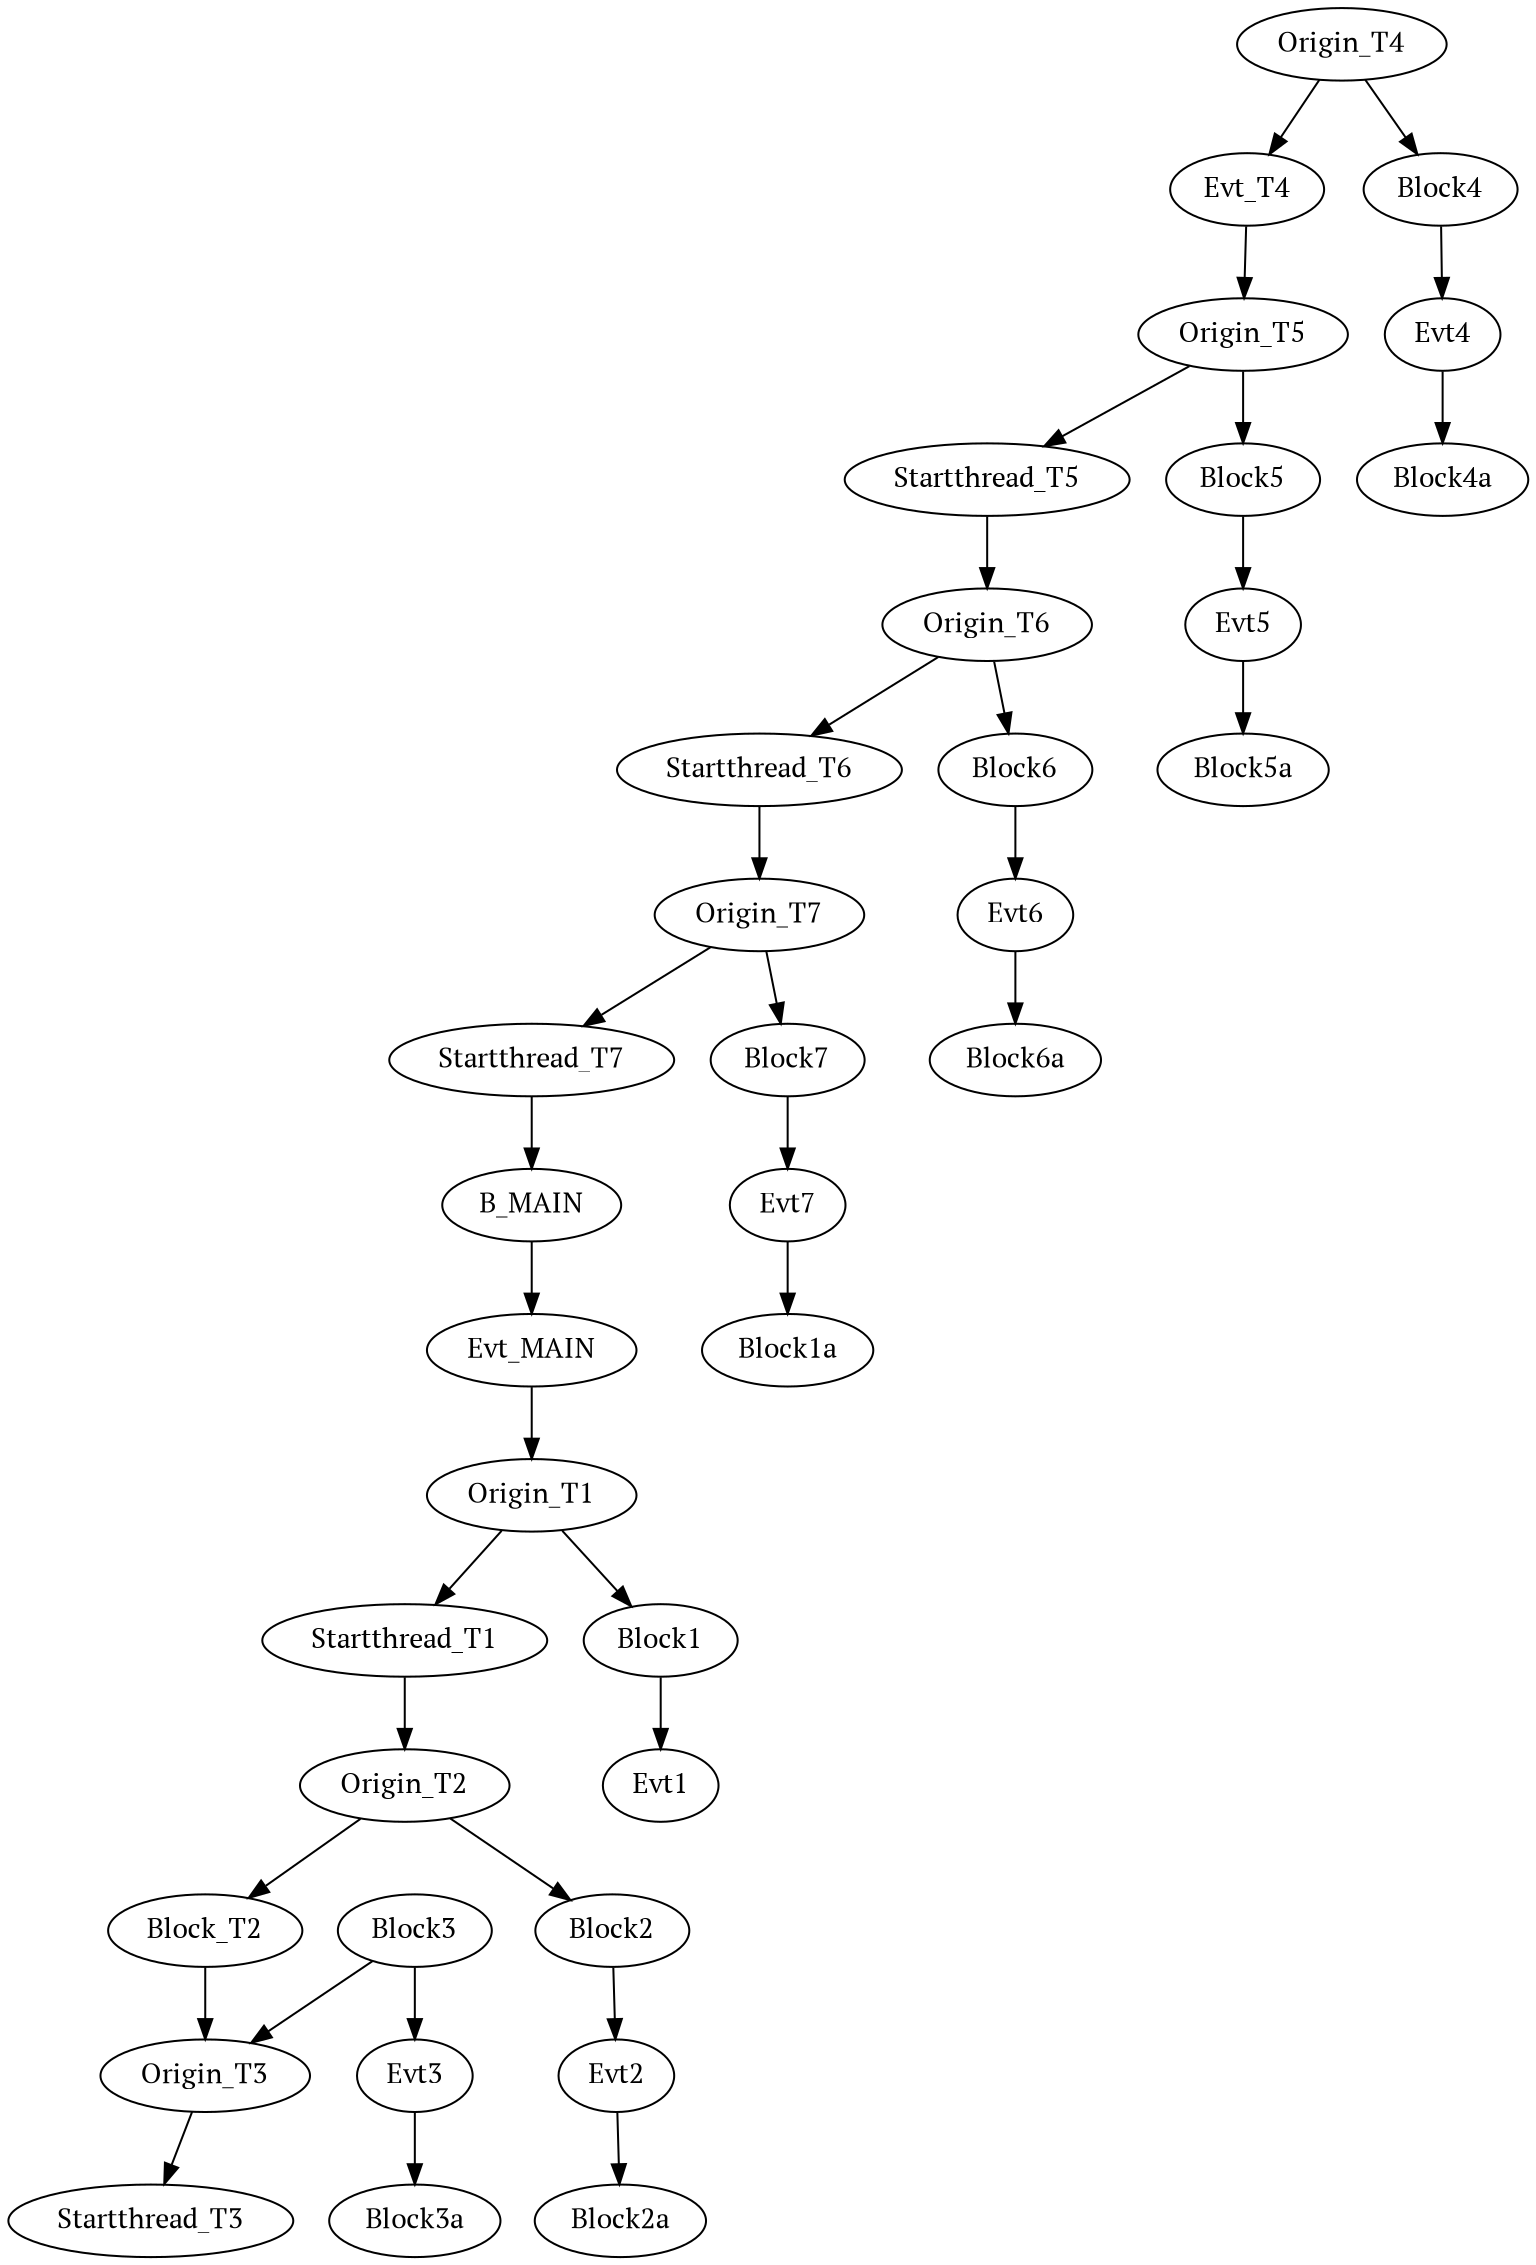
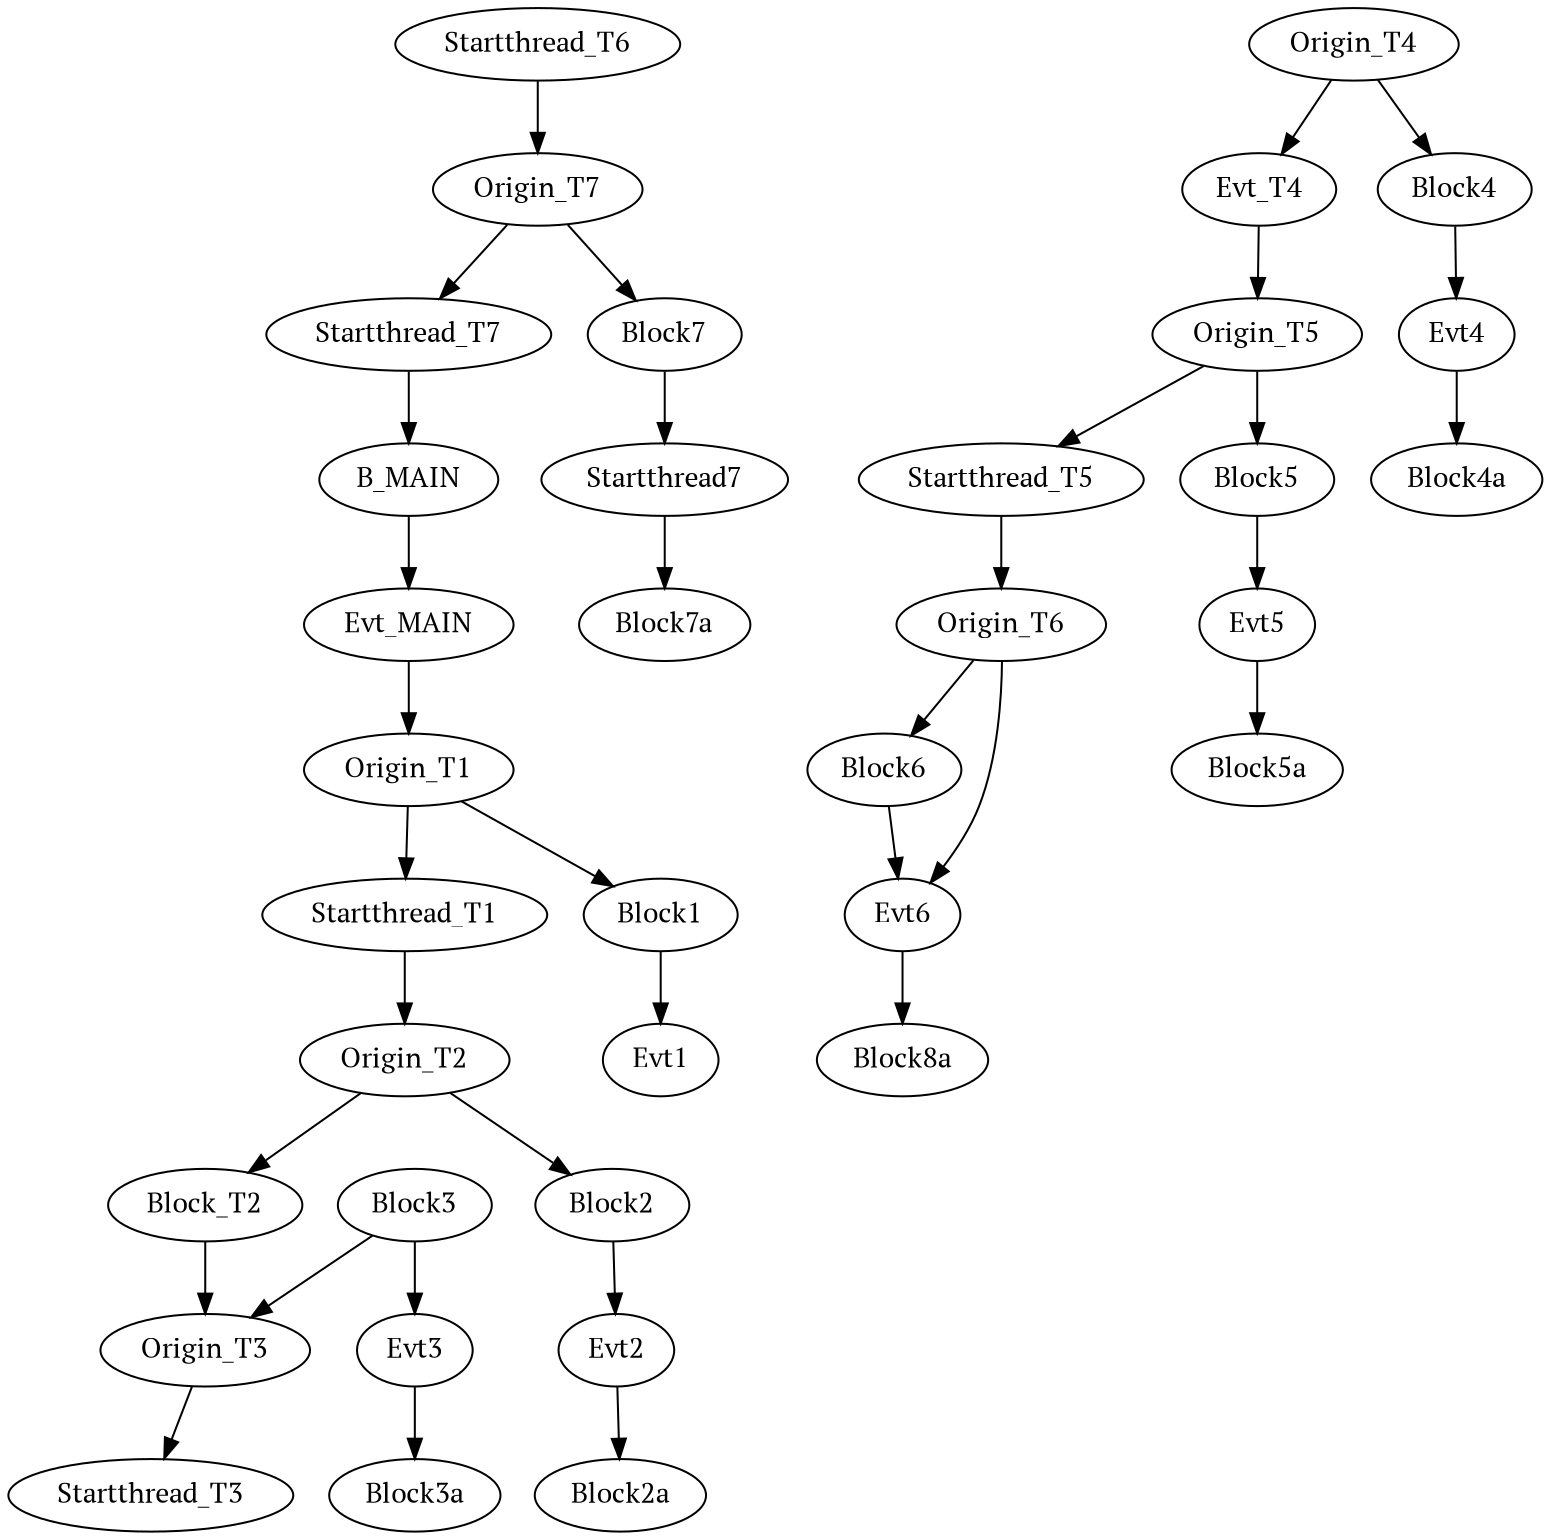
edge "Origin_T6" -> "Startthread_T6": now "Origin_T6" -> "Evt6"
node "Block6a": label "Block6a" -> "Block8a"
node "Evt7": label "Evt7" -> "Startthread7"
node "Block1a": label "Block1a" -> "Block7a"
